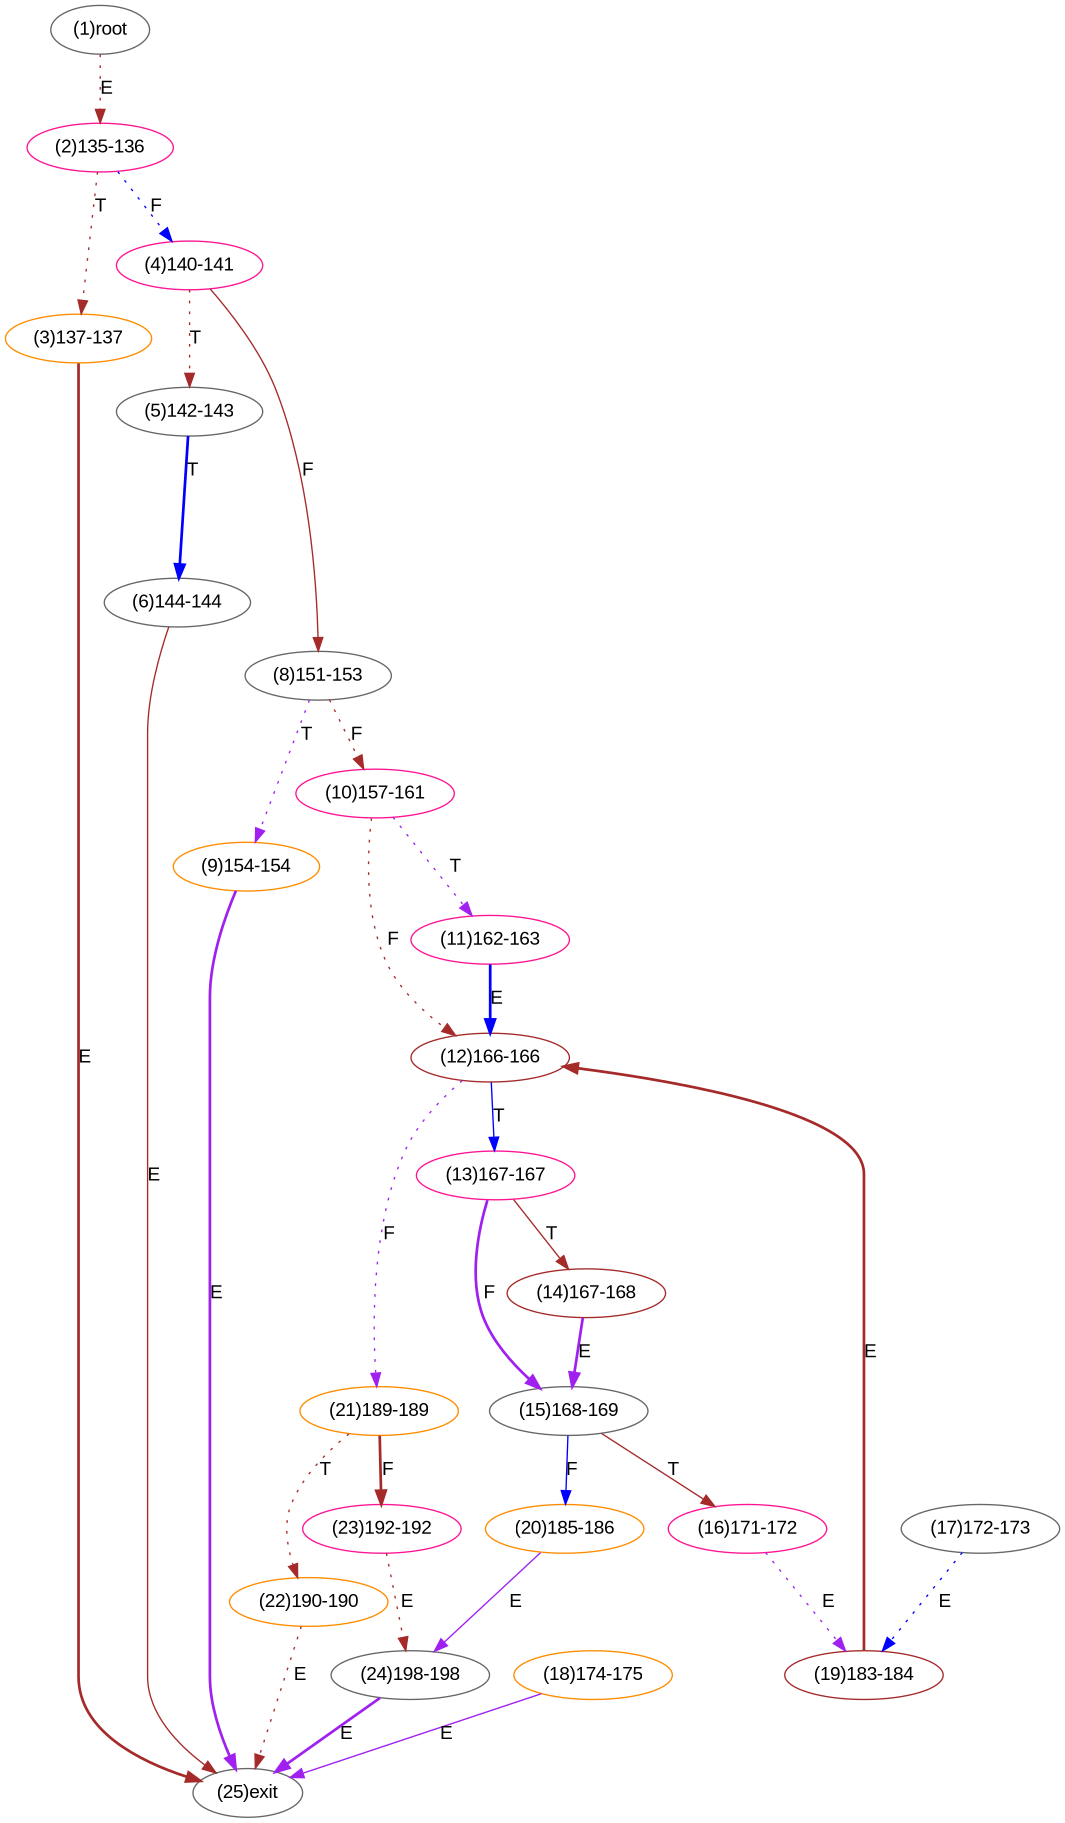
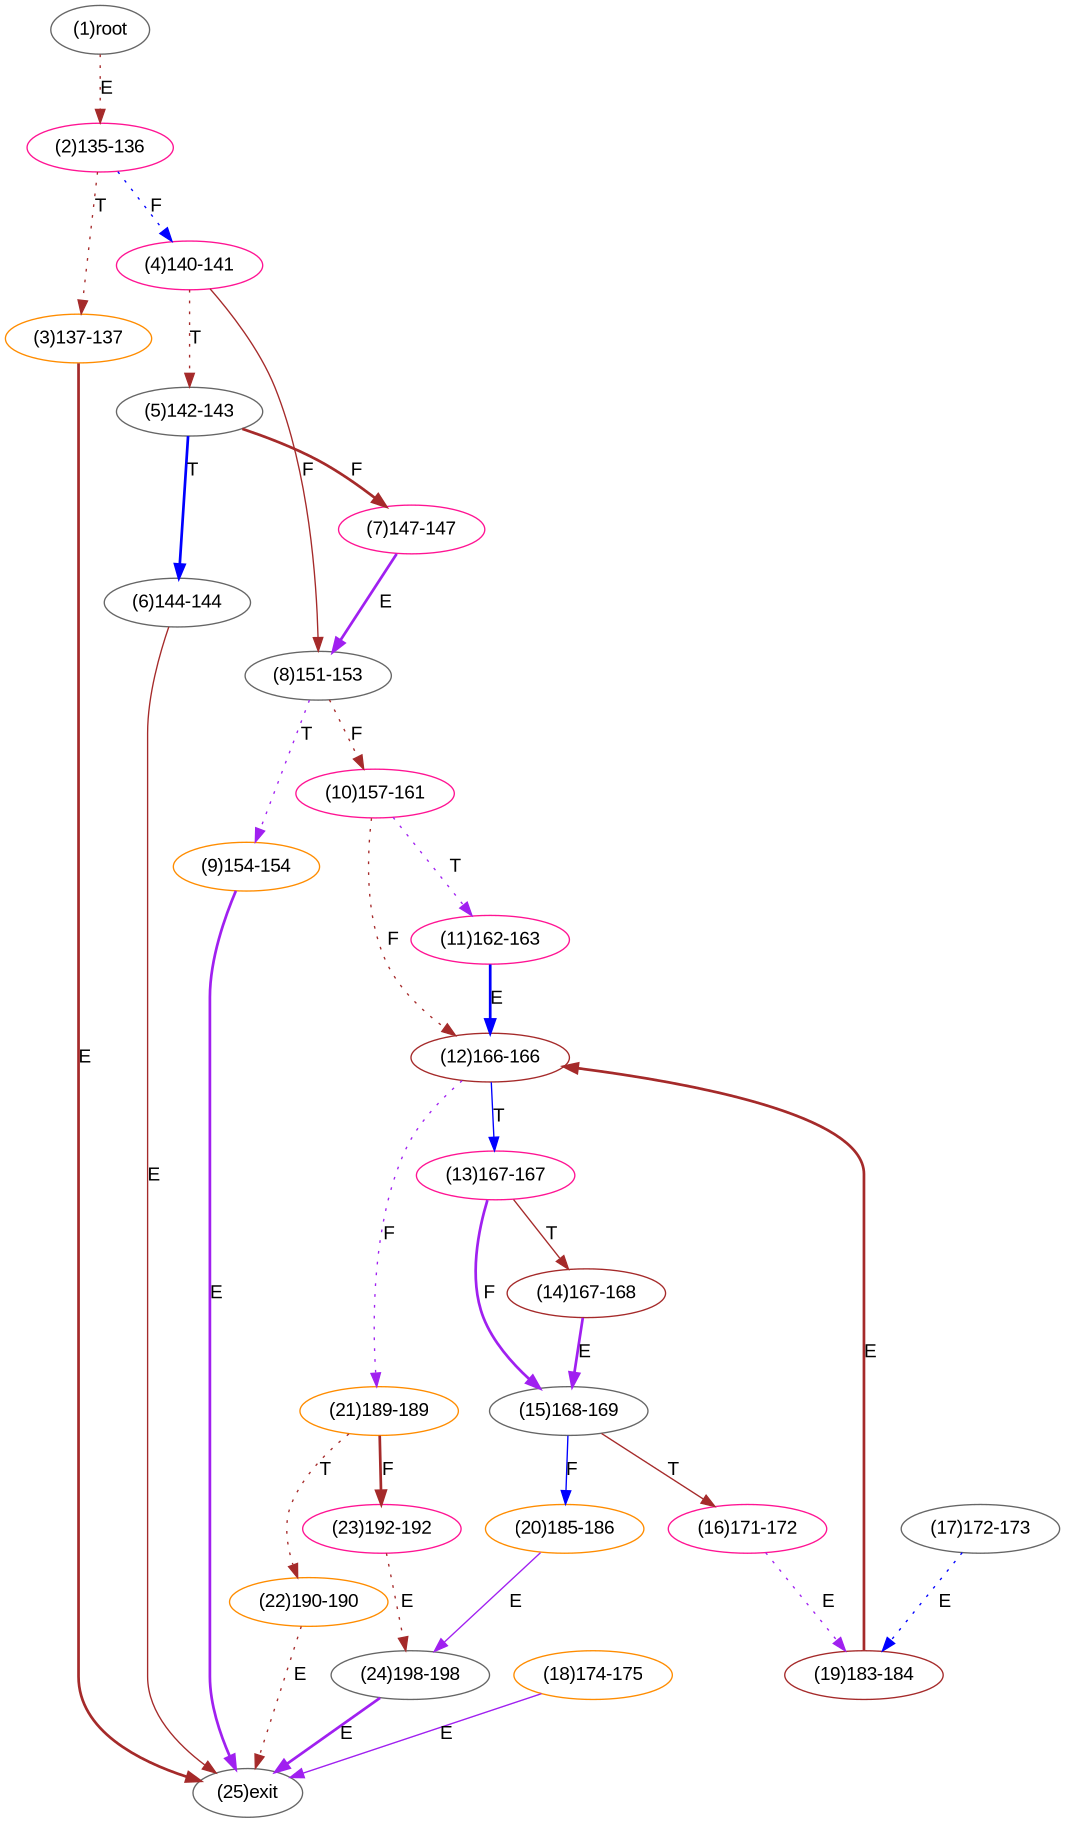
node "(7)147-147": added
